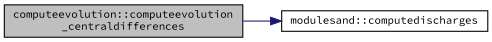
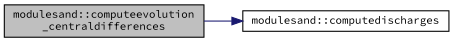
node "computeevolution::computeevolution _centraldifferences": label "computeevolution::computeevolution _centraldifferences" -> "modulesand::computeevolution _centraldifferences"
